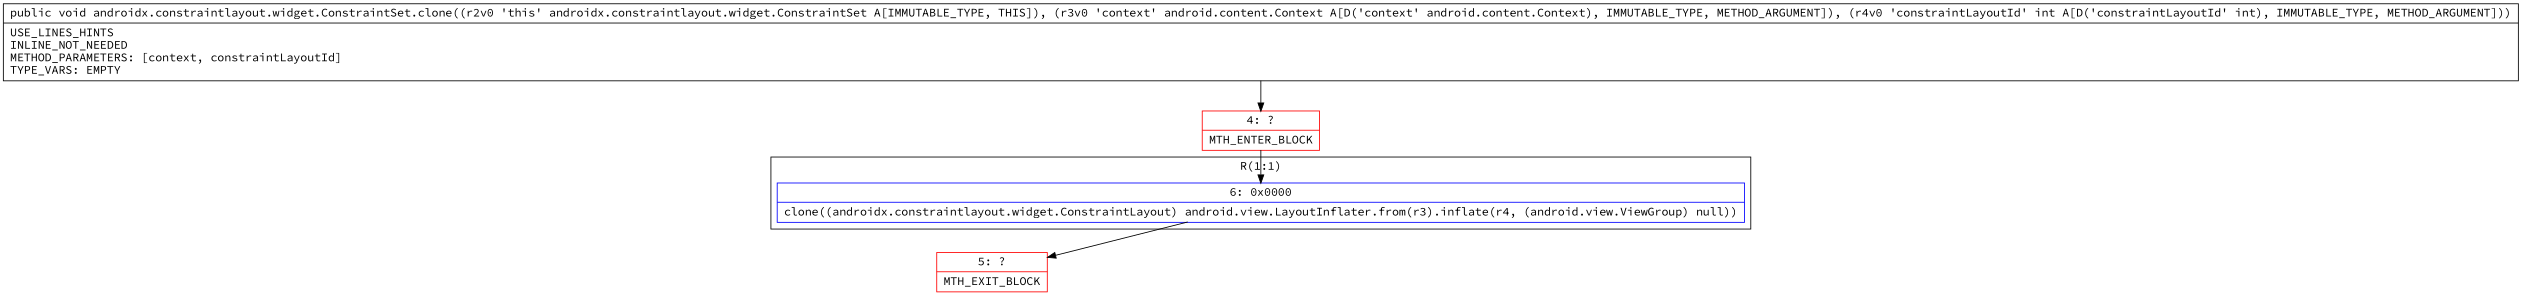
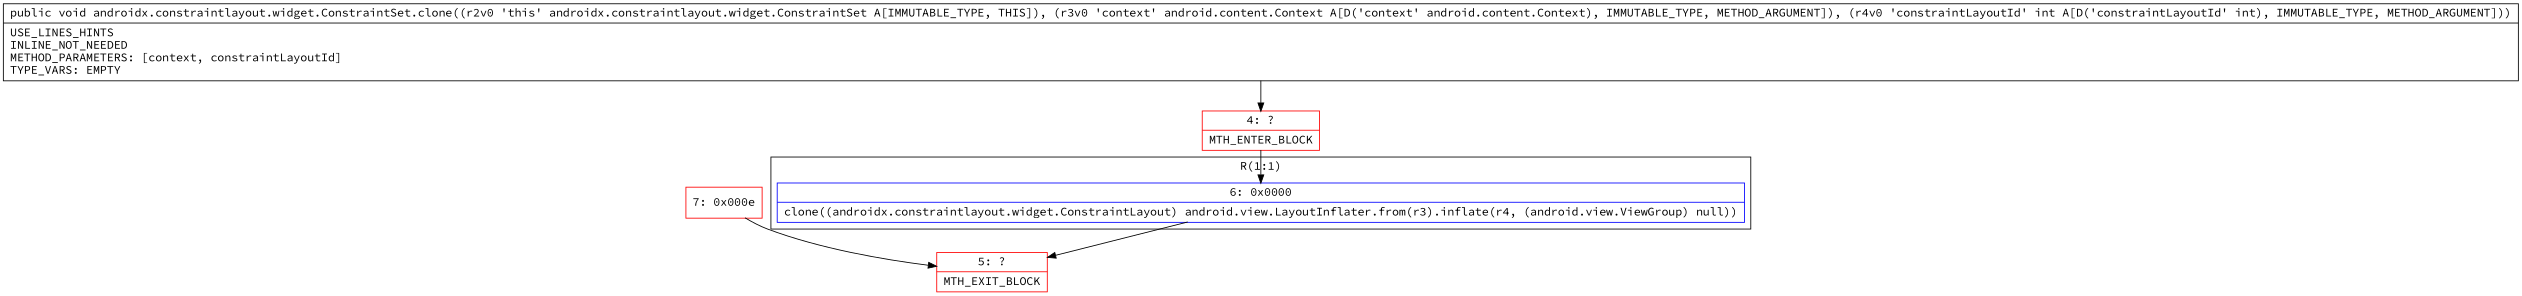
node "7: 0x000e": added
